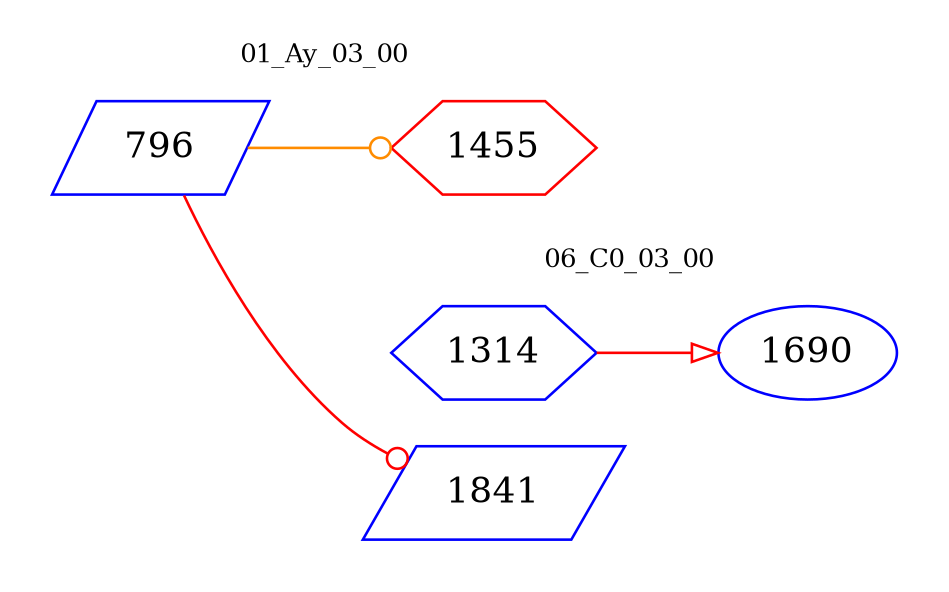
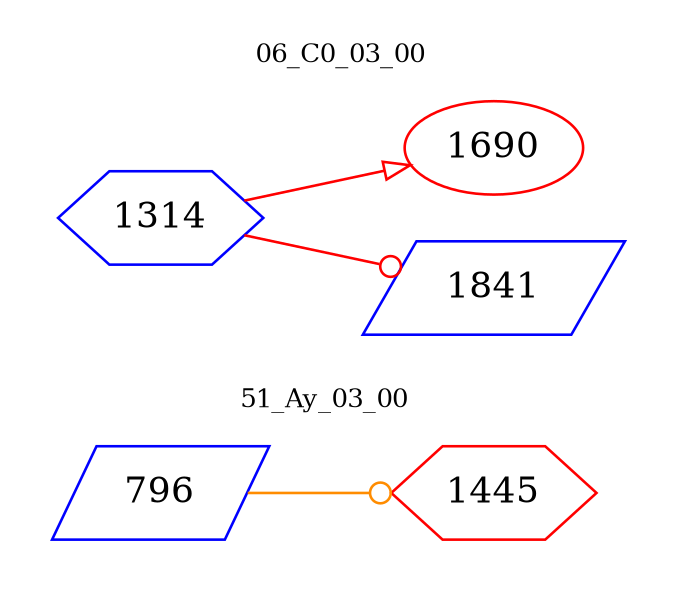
cluster "01_Ay_03_00": label "01_Ay_03_00" -> "51_Ay_03_00"
node "1455": label "1455" -> "1445"
edge "796" -> "1841": now "1314" -> "1841"
node "1690": color blue -> red
